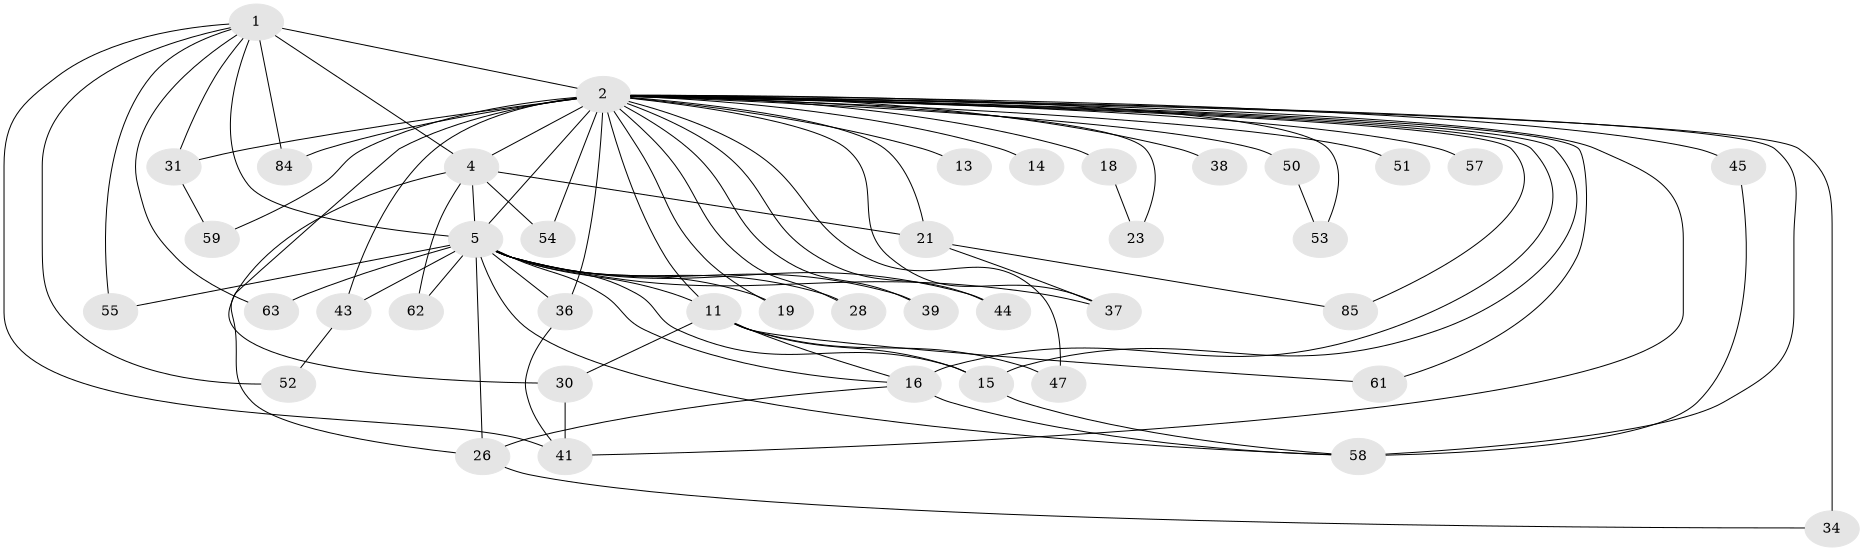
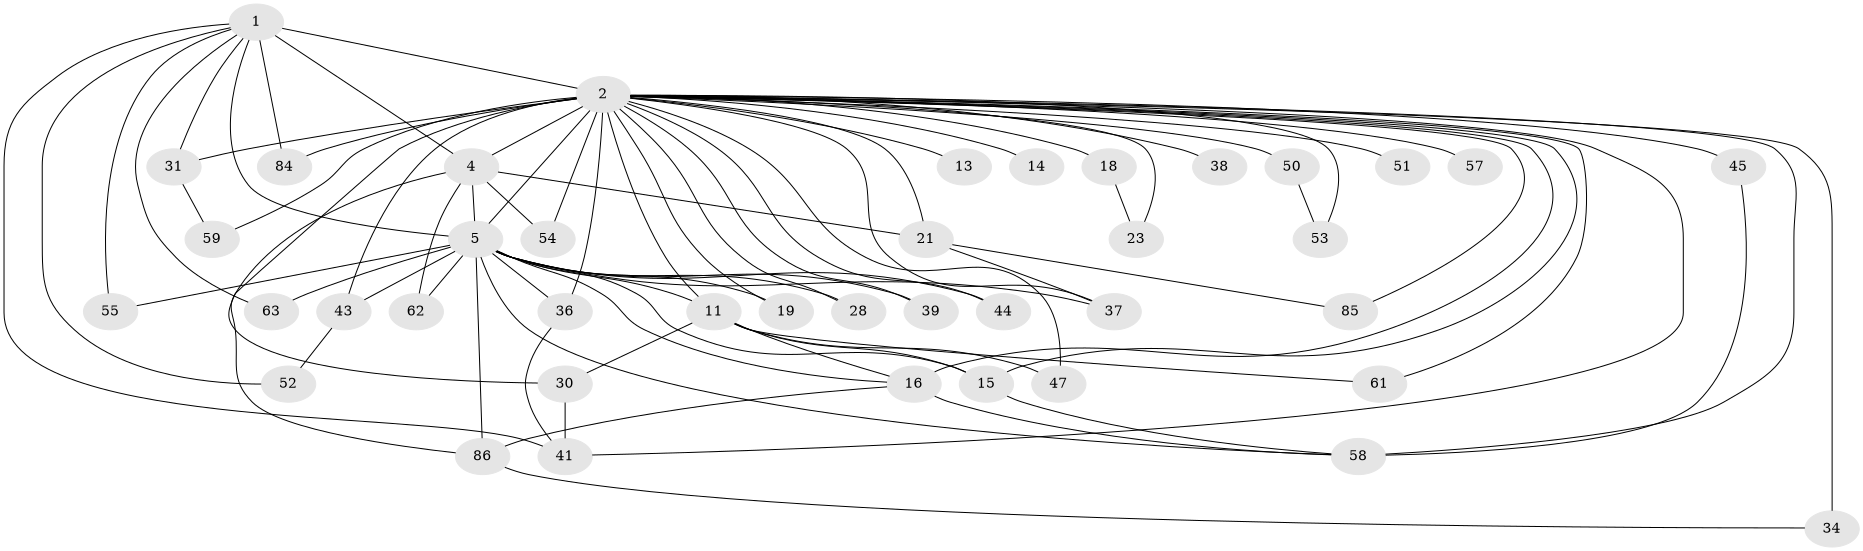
node "26": label "26" -> "86"
